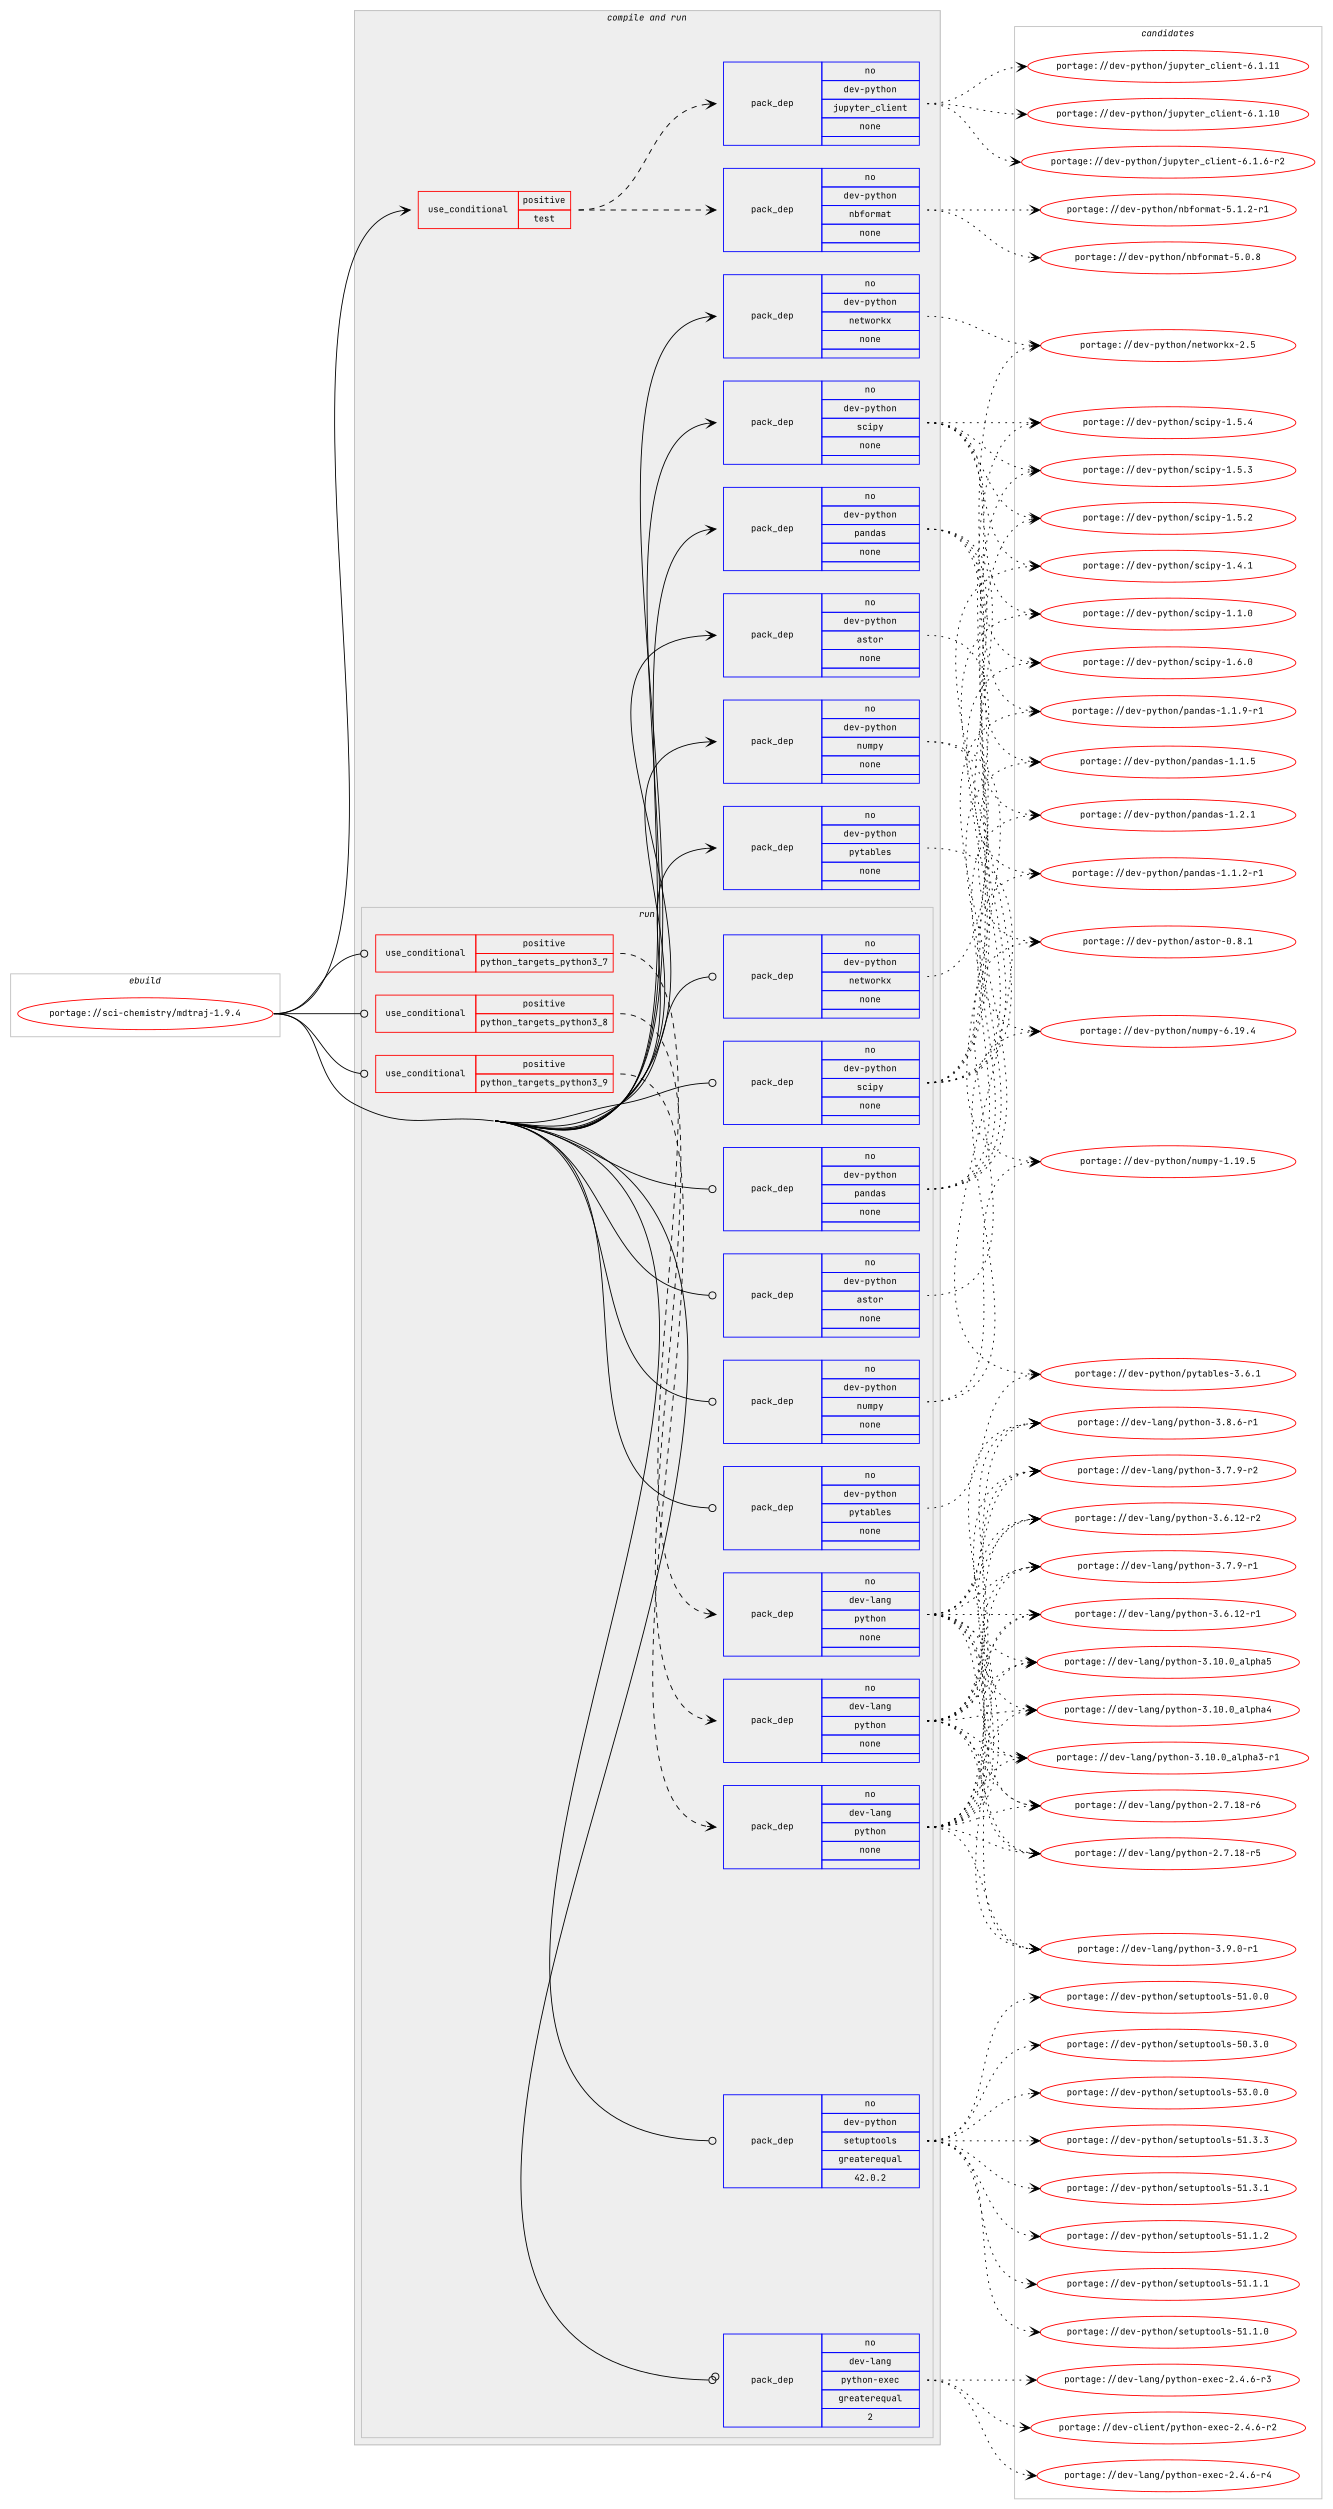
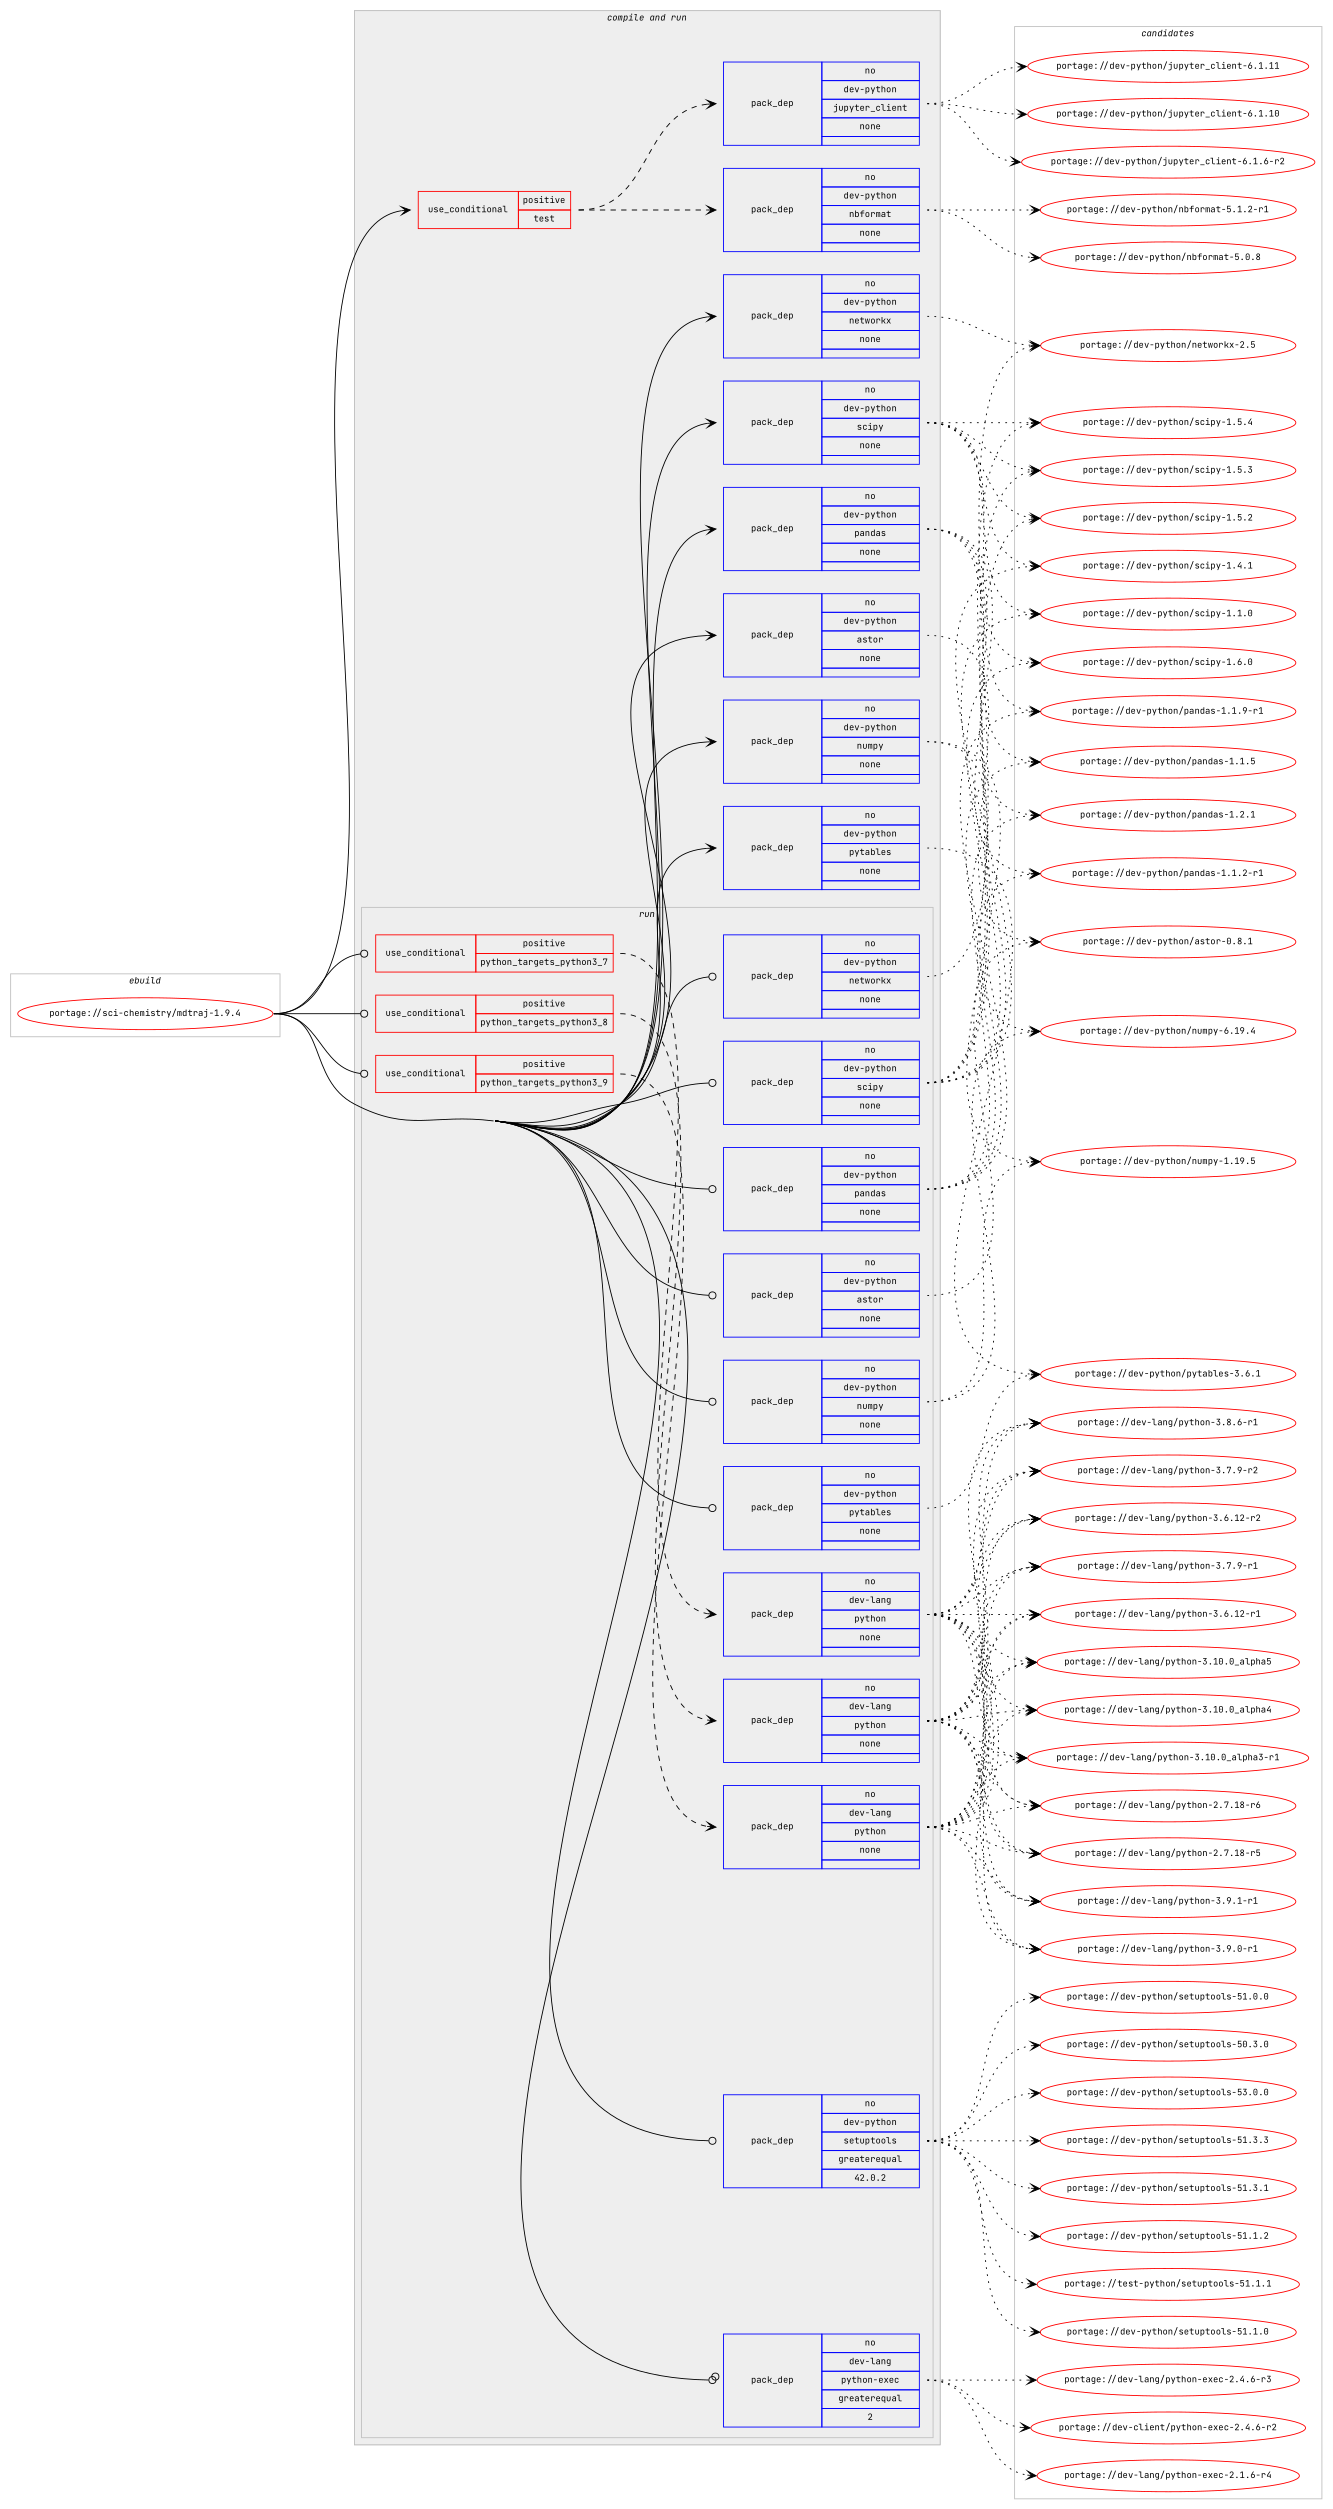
node "portage://dev-lang/python-3.9.1-r1": added
node "portage://dev-python/setuptools-51.1.1": label "portage://dev-python/setuptools-51.1.1" -> "portage://test-python/setuptools-51.1.1"
node "portage://dev-lang/python-exec-2.4.6-r4": label "portage://dev-lang/python-exec-2.4.6-r4" -> "portage://dev-lang/python-exec-2.1.6-r4"
